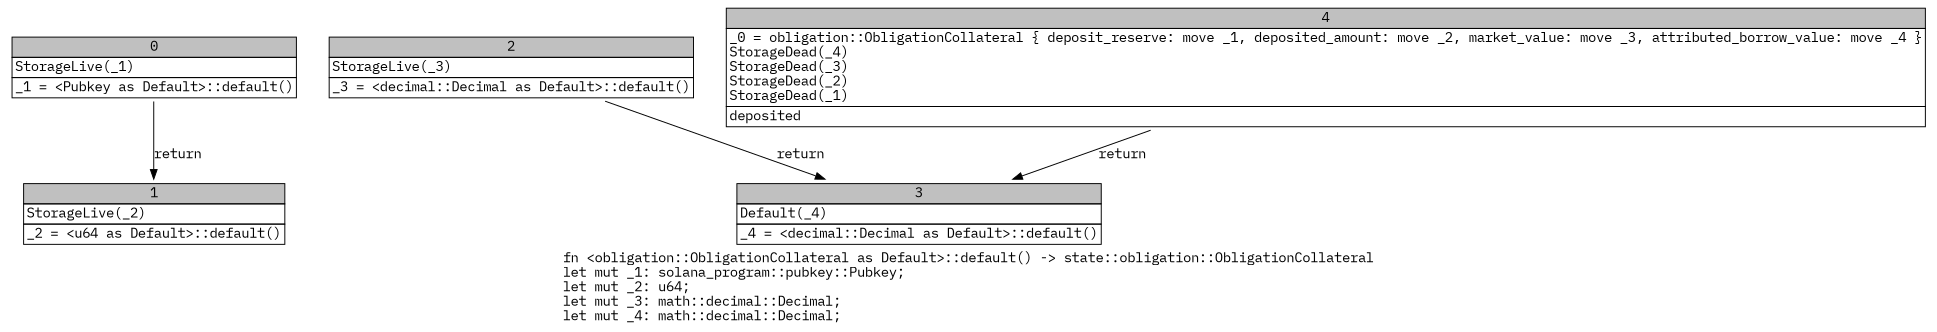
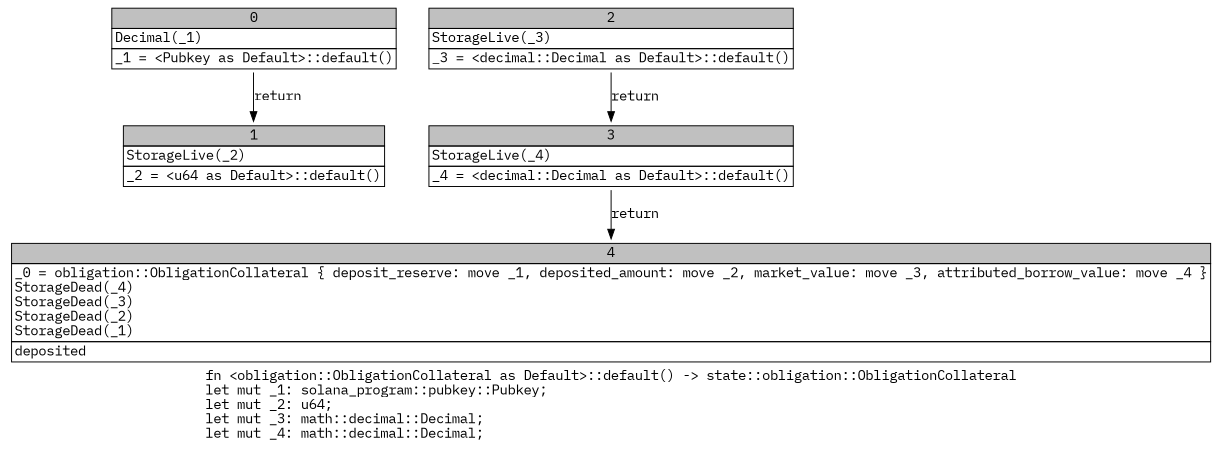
node "0": text "StorageLive(_1)" -> "Decimal(_1)"
edge "4" -> "3": reversed
node "3": text "Default(_4)" -> "StorageLive(_4)"
